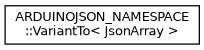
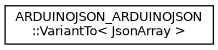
node "ARDUINOJSON_NAMESPACE ::VariantTo< JsonArray >": label "ARDUINOJSON_NAMESPACE ::VariantTo< JsonArray >" -> "ARDUINOJSON_ARDUINOJSON ::VariantTo< JsonArray >"
